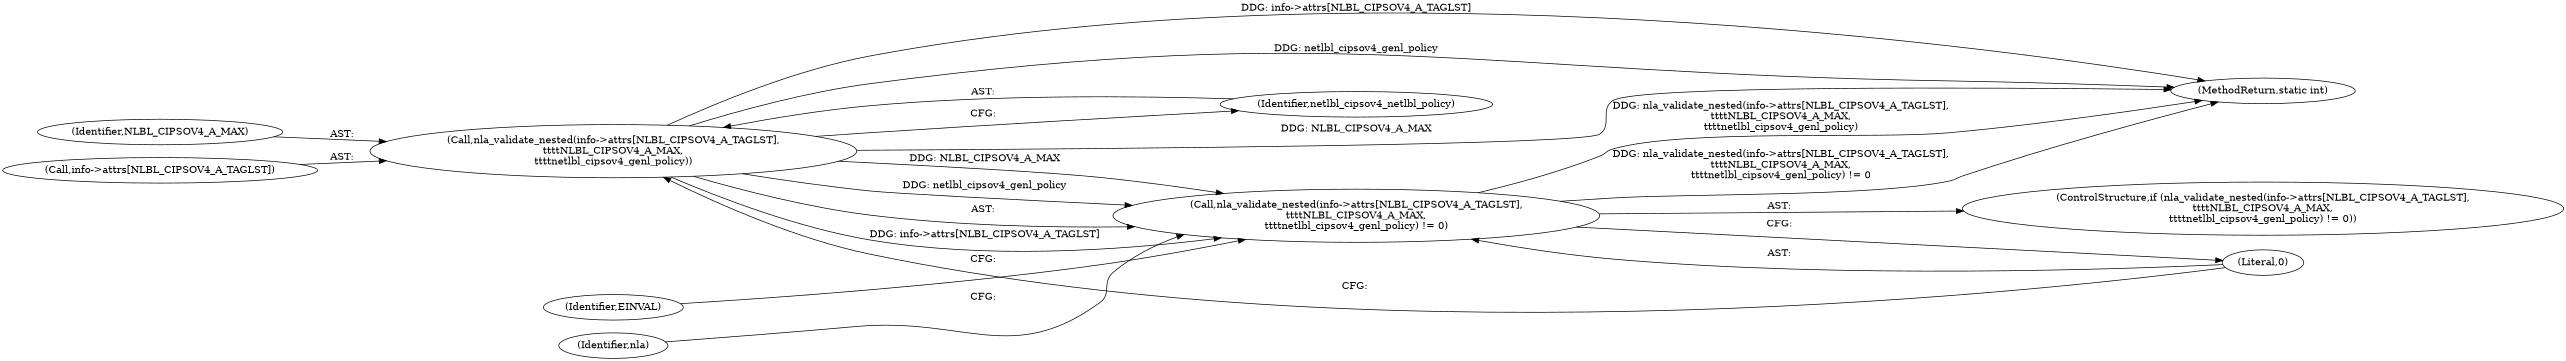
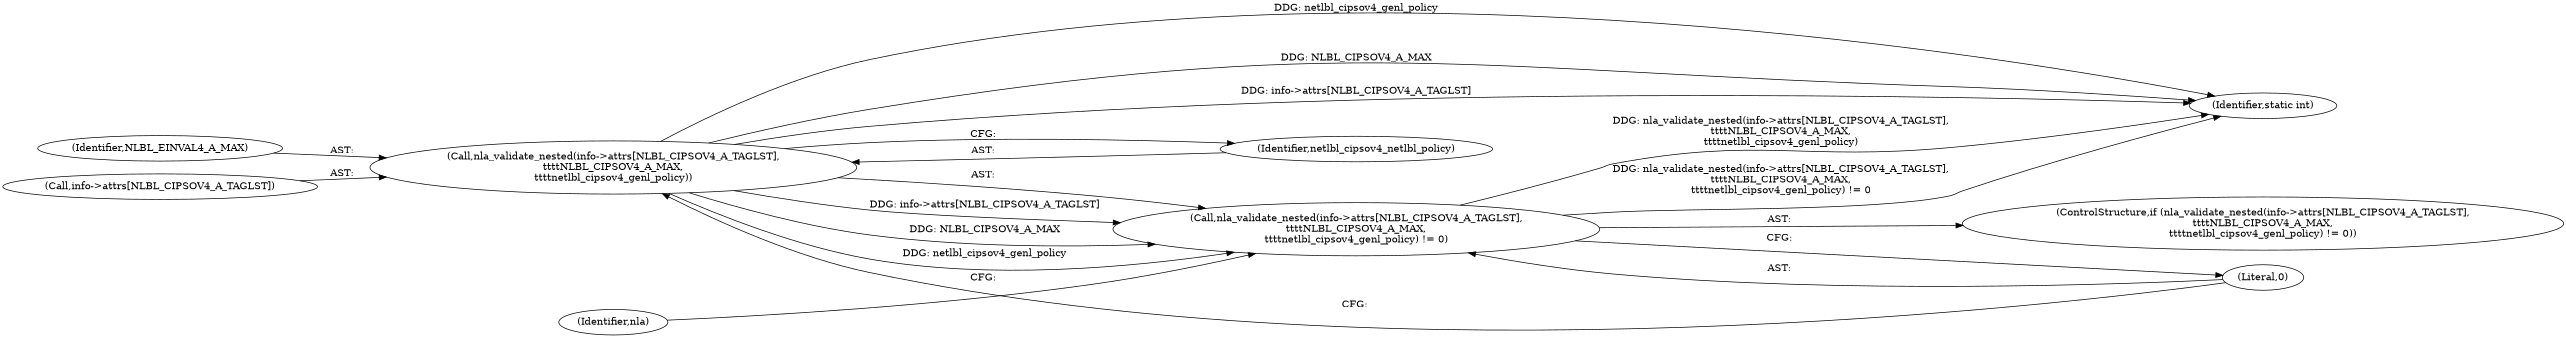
node "(MethodReturn,static int)": label "(MethodReturn,static int)" -> "(Identifier,static int)"
node "(Identifier,NLBL_CIPSOV4_A_MAX)": label "(Identifier,NLBL_CIPSOV4_A_MAX)" -> "(Identifier,NLBL_EINVAL4_A_MAX)"
node "(Identifier,EINVAL)": removed
